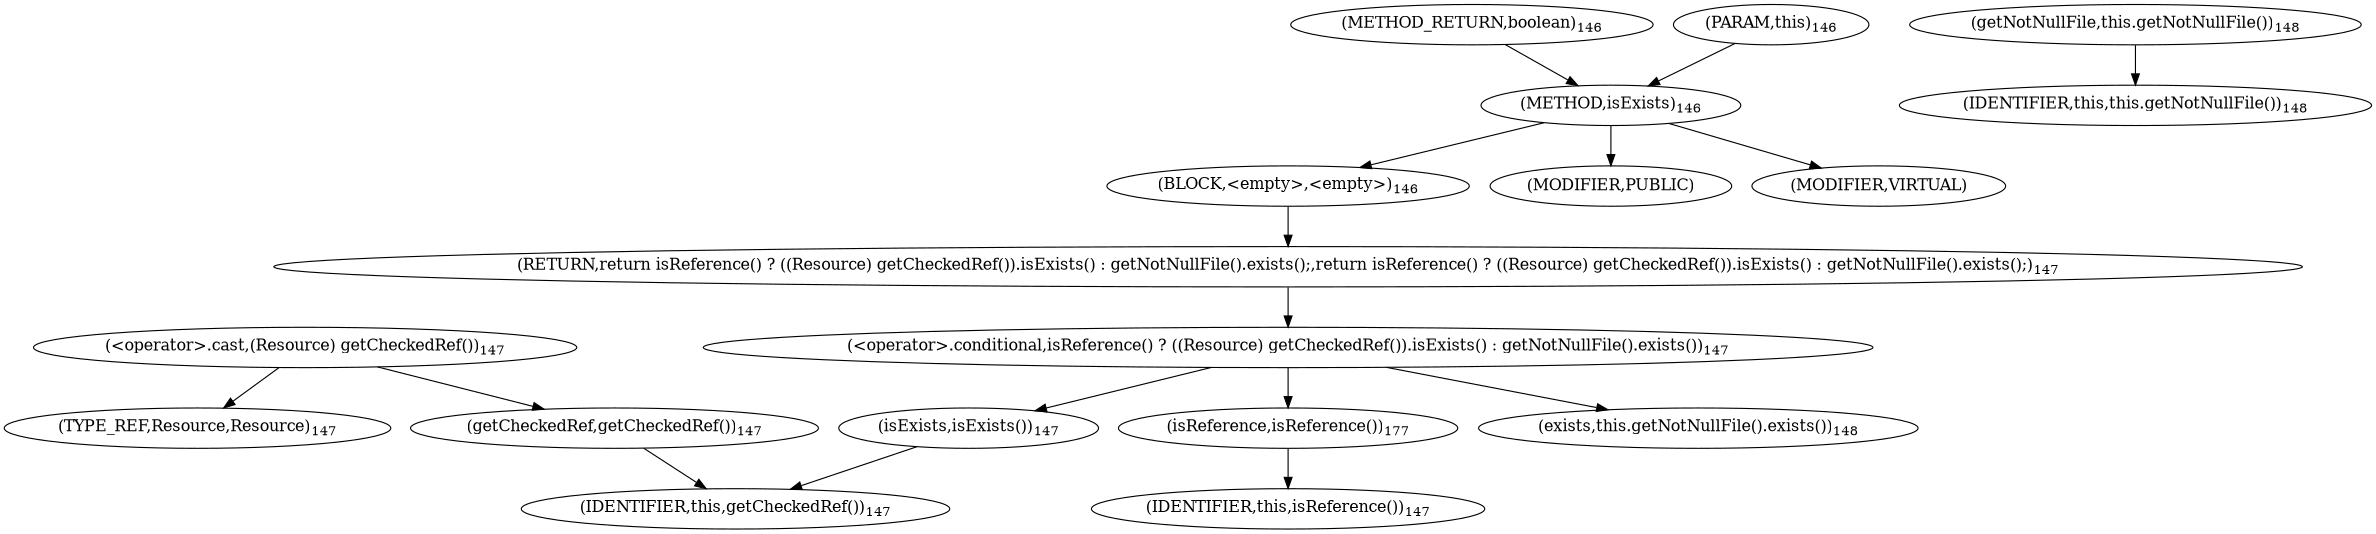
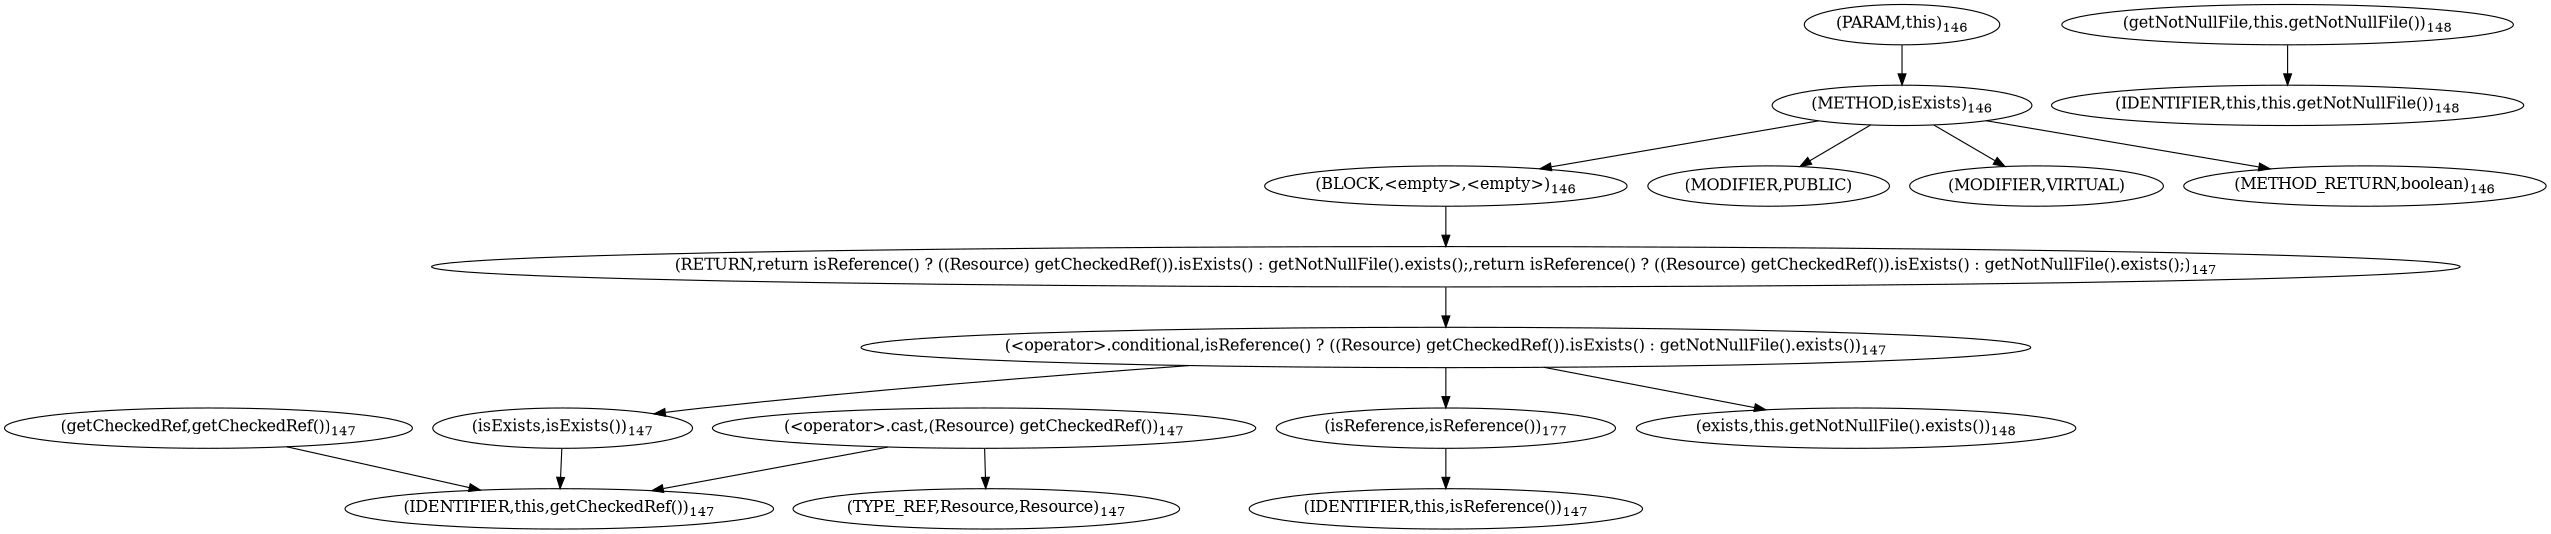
edge "(METHOD_RETURN,boolean)" -> "(METHOD,isExists)": reversed
edge "(<operator>.cast,(Resource) getCheckedRef())" -> "(getCheckedRef,getCheckedRef())": now "(<operator>.cast,(Resource) getCheckedRef())" -> "(IDENTIFIER,this,getCheckedRef())"
